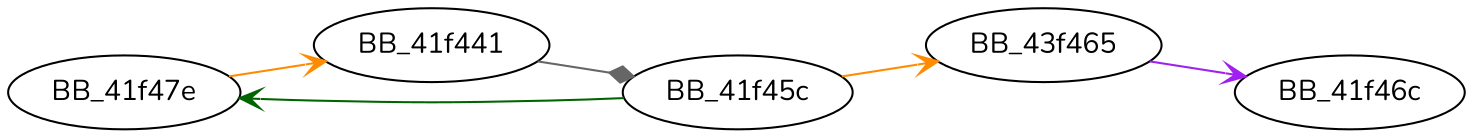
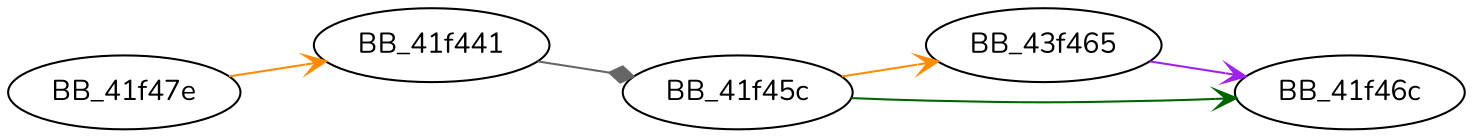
edge "BB_41f45c" -> "BB_41f47e": now "BB_41f45c" -> "BB_41f46c"
